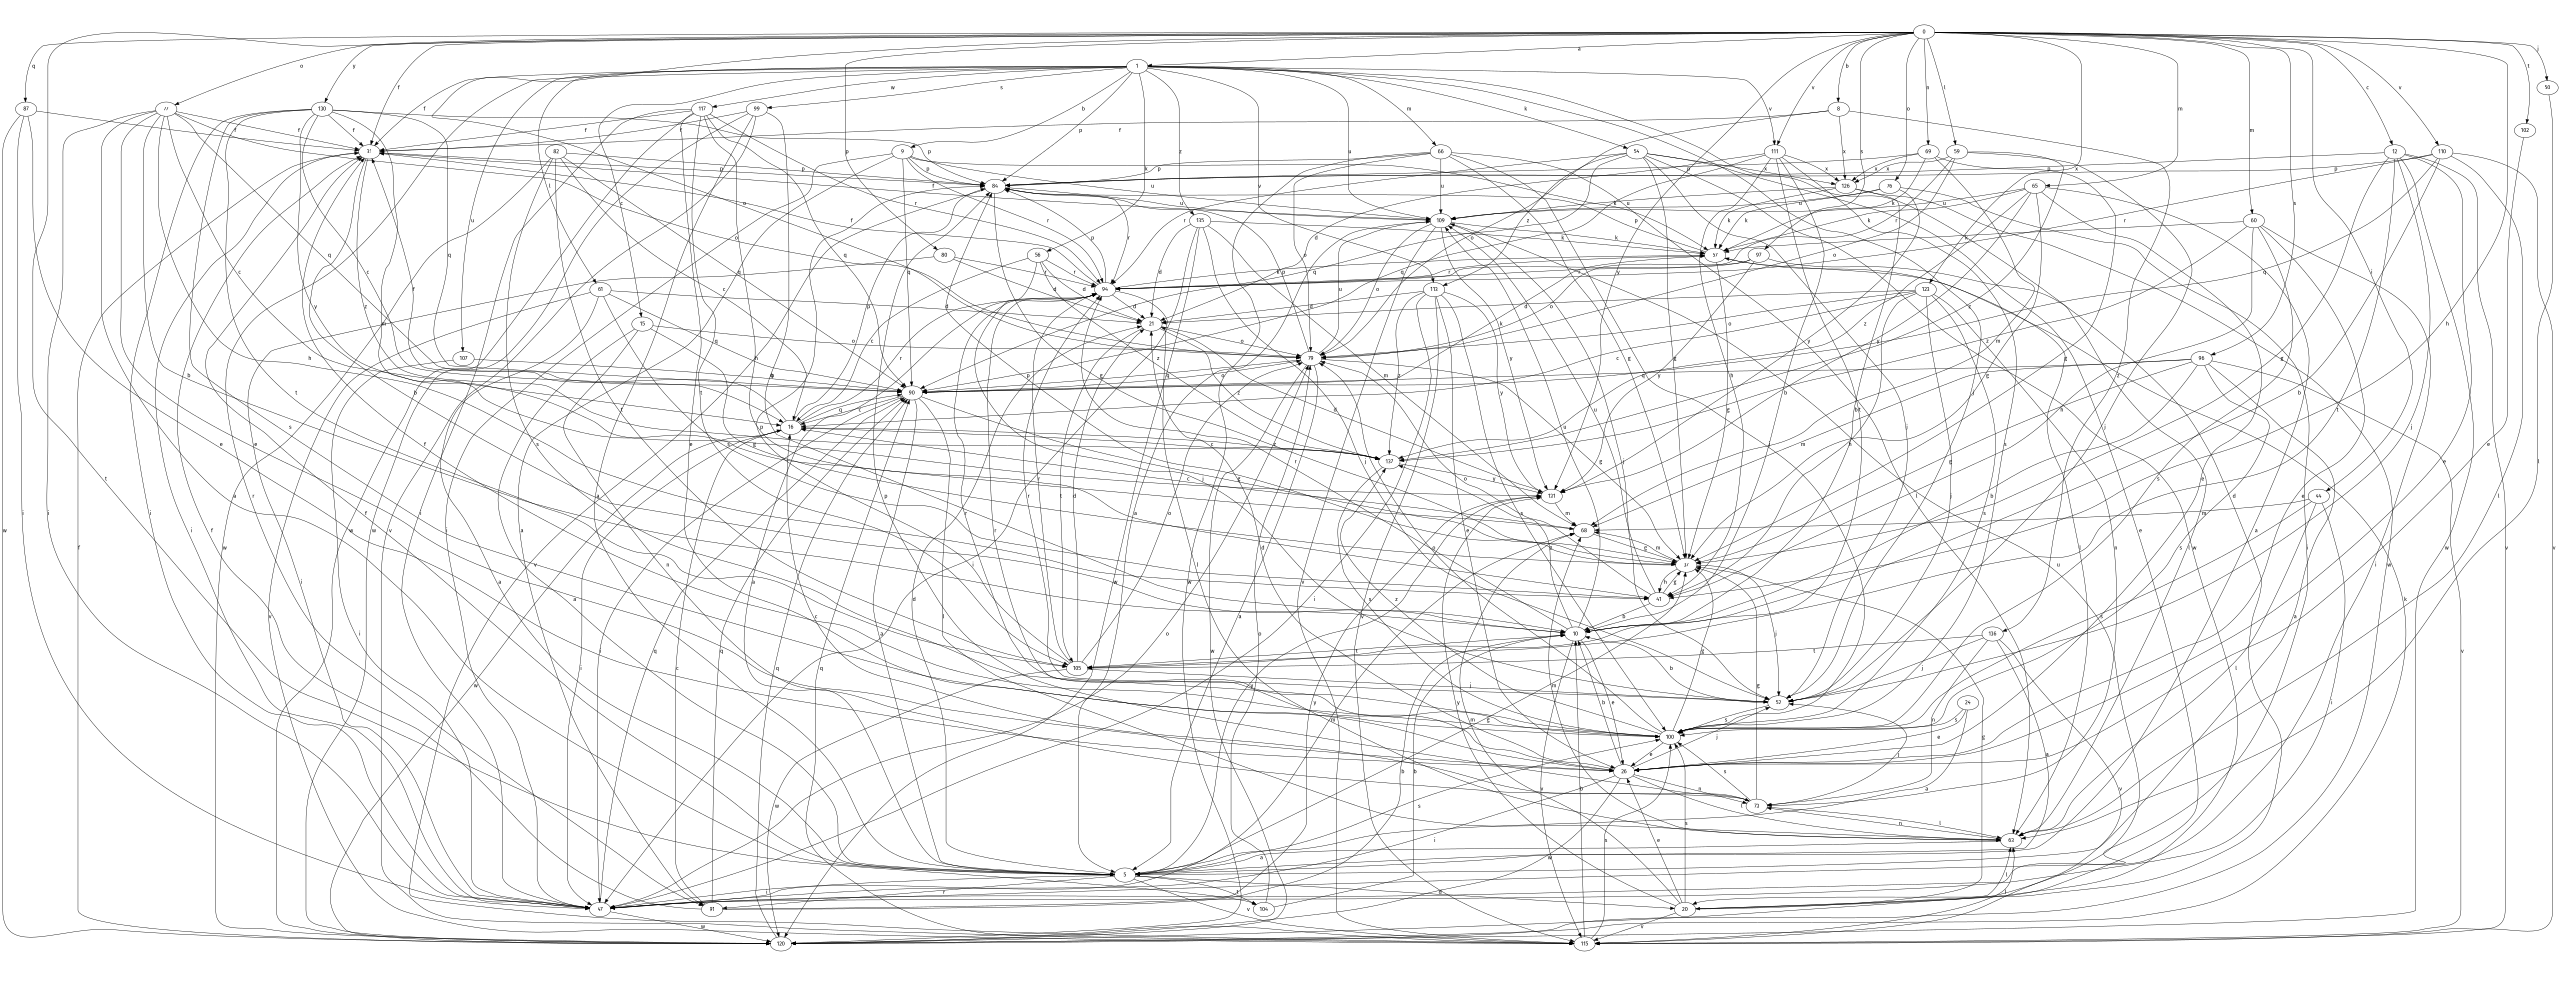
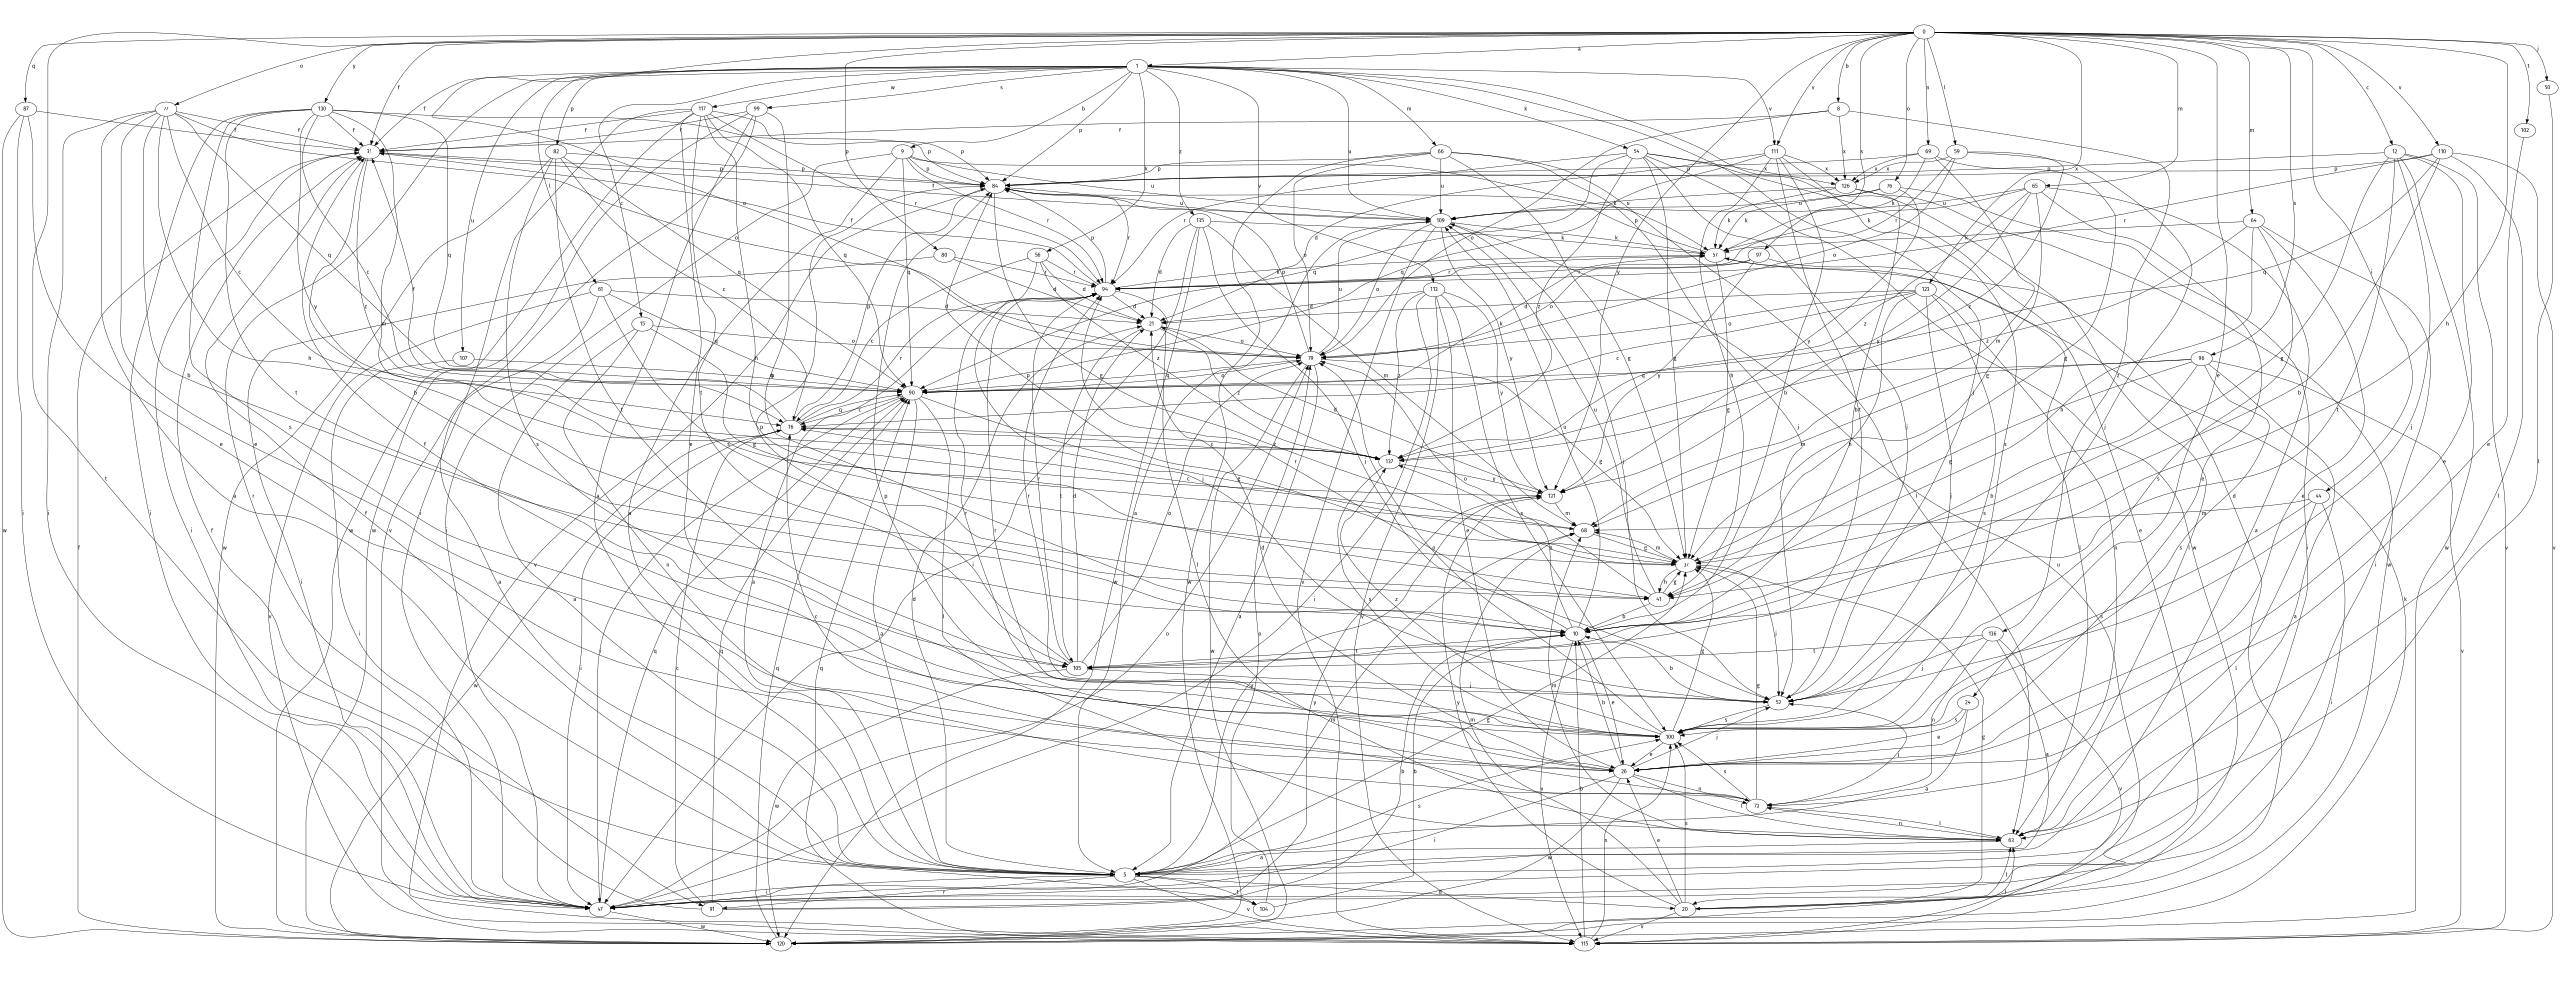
edge "1" -> "82": added, label "p"
edge "117" -> "84": added, label "p"
edge "54" -> "113": now "54" -> "137"
node "60": label "60" -> "64"
edge "0" -> "24": added, label "e"
edge "66" -> "100": now "66" -> "52"
edge "9" -> "91": now "9" -> "5"
